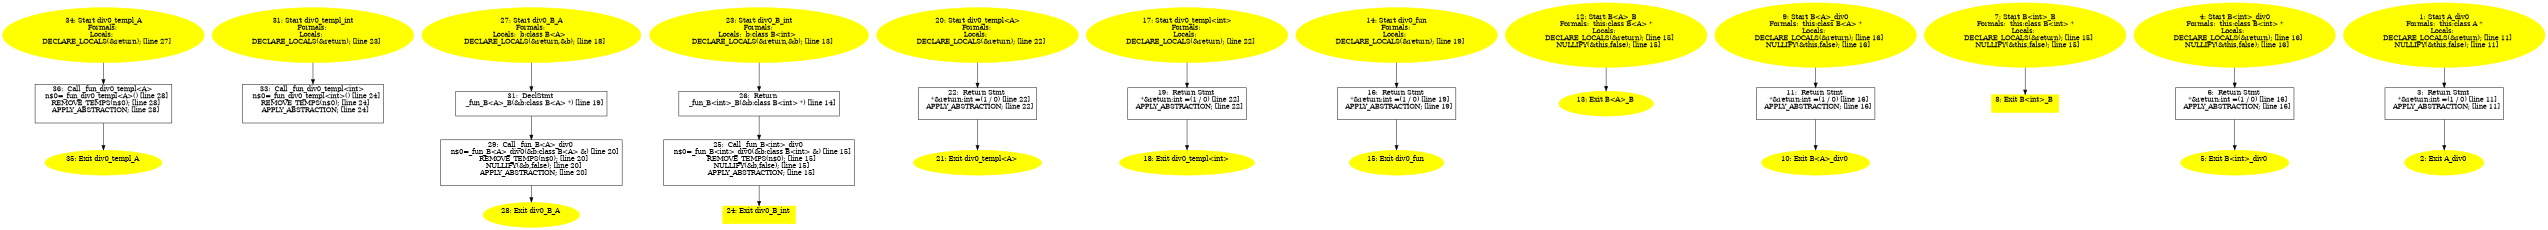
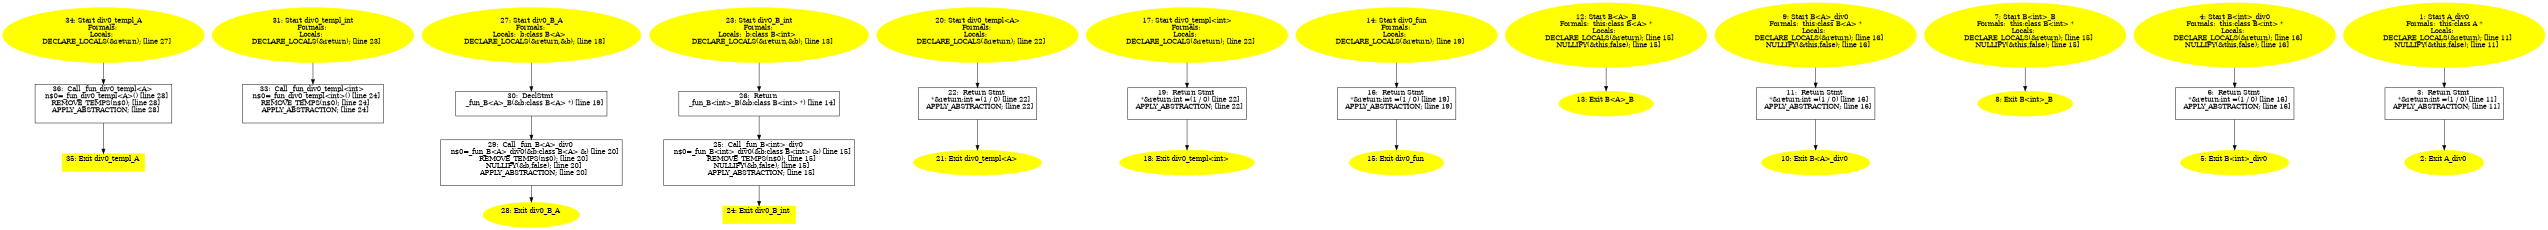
node "31:  DeclStmt _fun_B<A>_B(&b:class B<A> *) [line 19]": label "31:  DeclStmt _fun_B<A>_B(&b:class B<A> *) [line 19]" -> "30:  DeclStmt _fun_B<A>_B(&b:class B<A> *) [line 19]"
node "8: Exit B<int>_B": shape box -> ellipse
node "35: Exit div0_templ_A": shape ellipse -> box
